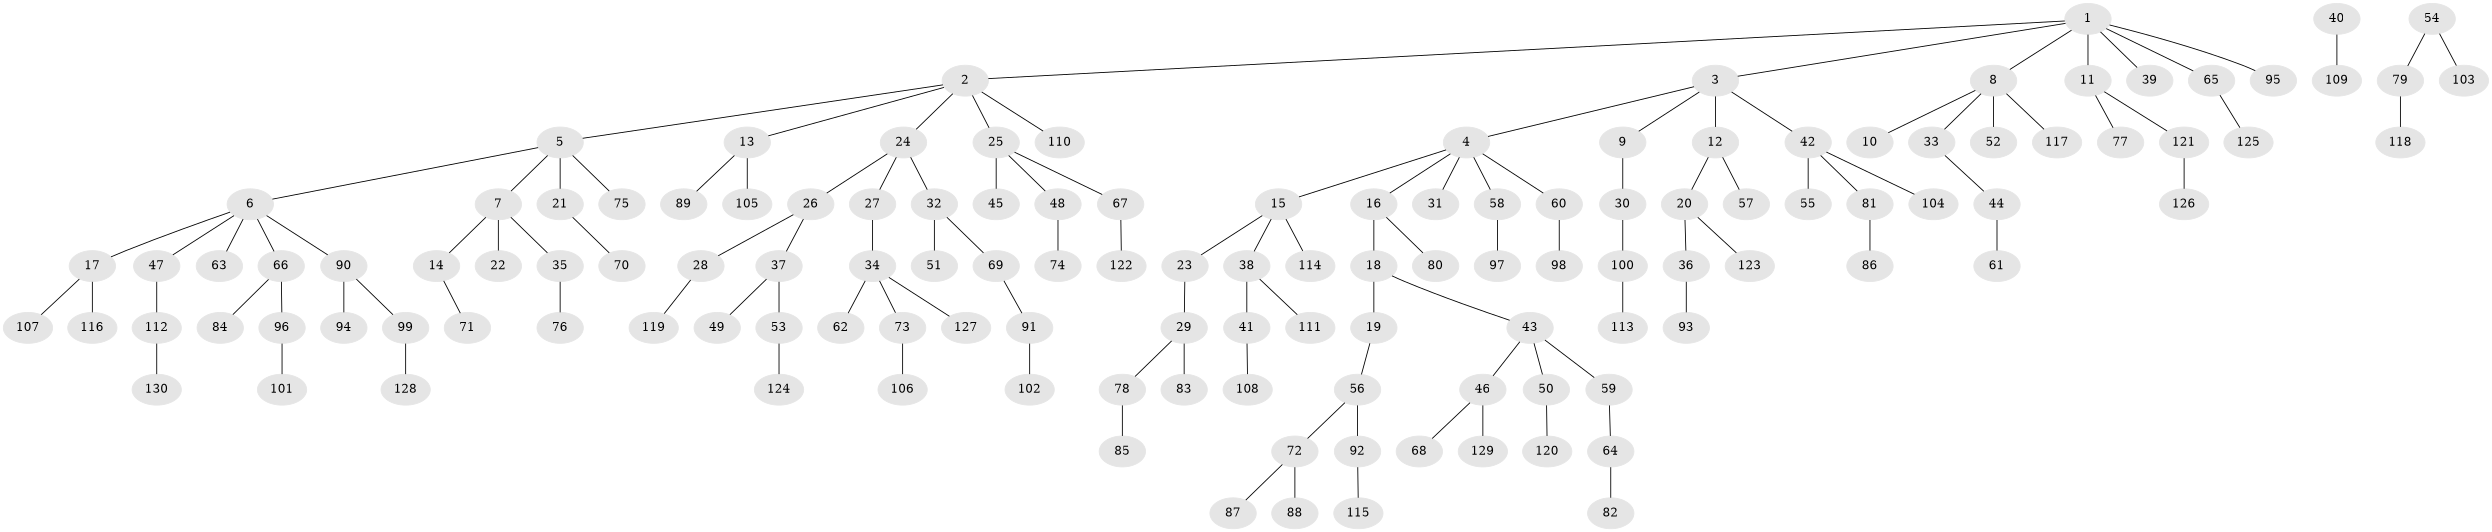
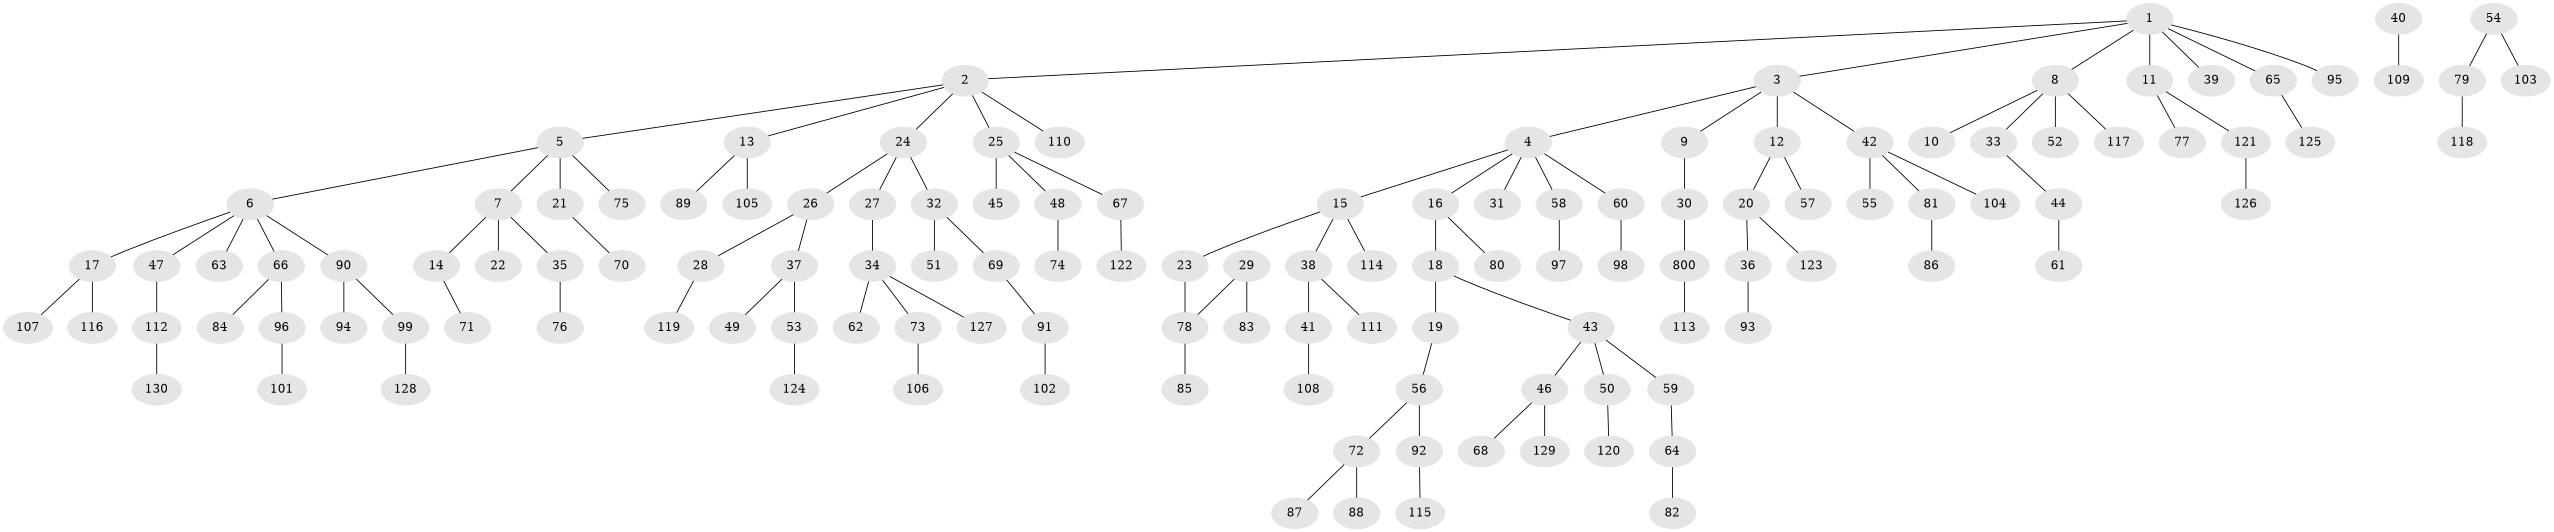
node "100": label "100" -> "800"
edge "23" -- "29": now "23" -- "78"
